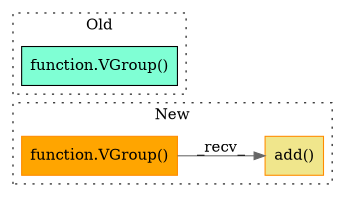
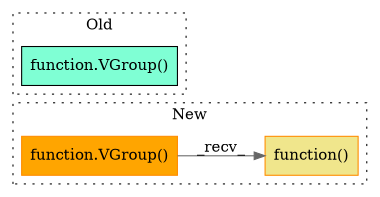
node "add()": label "add()" -> "function()"
